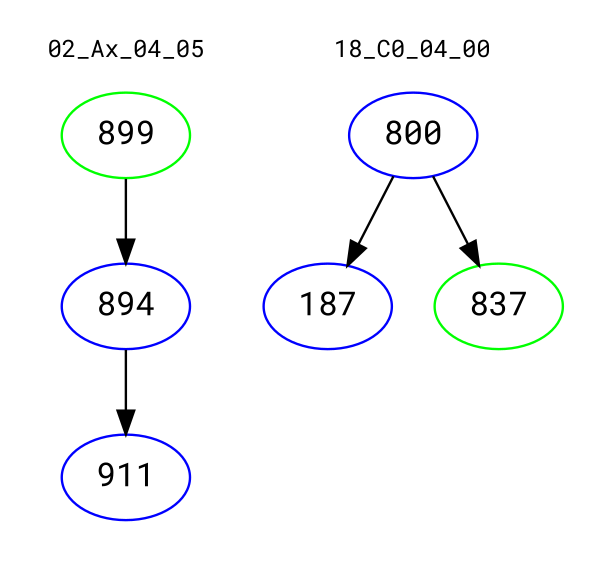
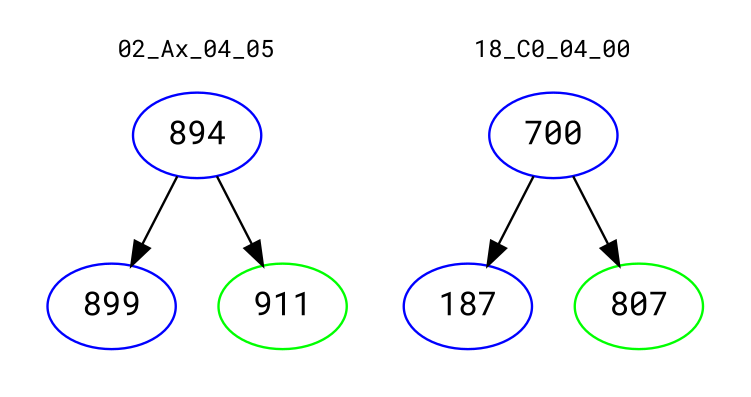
node "899": color green -> blue
node "800": label "800" -> "700"
edge "899" -> "894": reversed
node "837": label "837" -> "807"
node "911": color blue -> green
